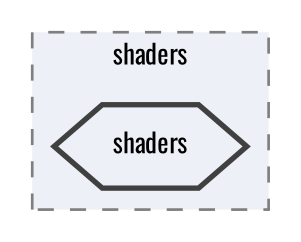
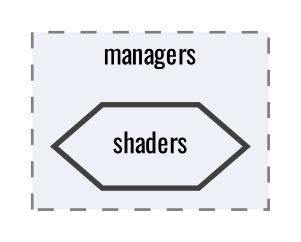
cluster "shaders": label "shaders" -> "managers"
